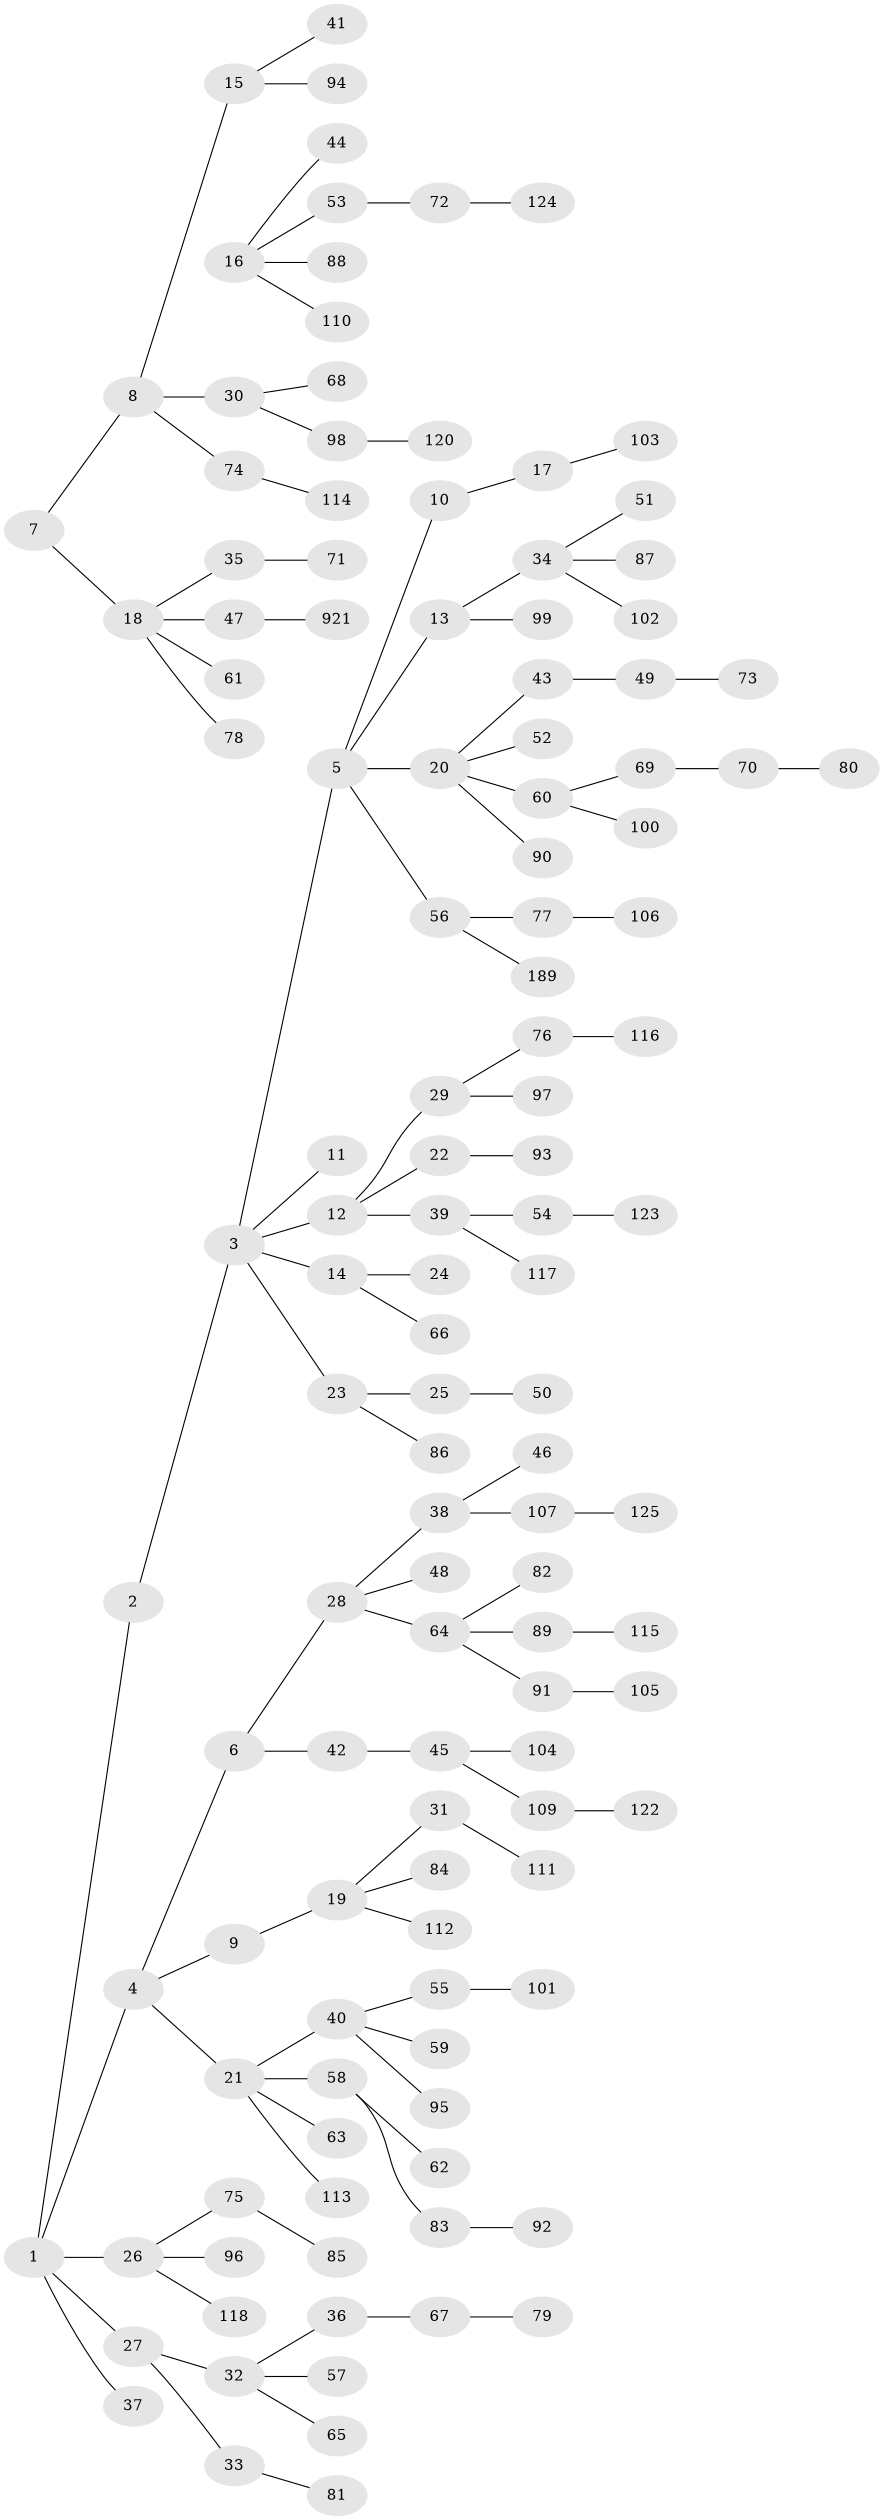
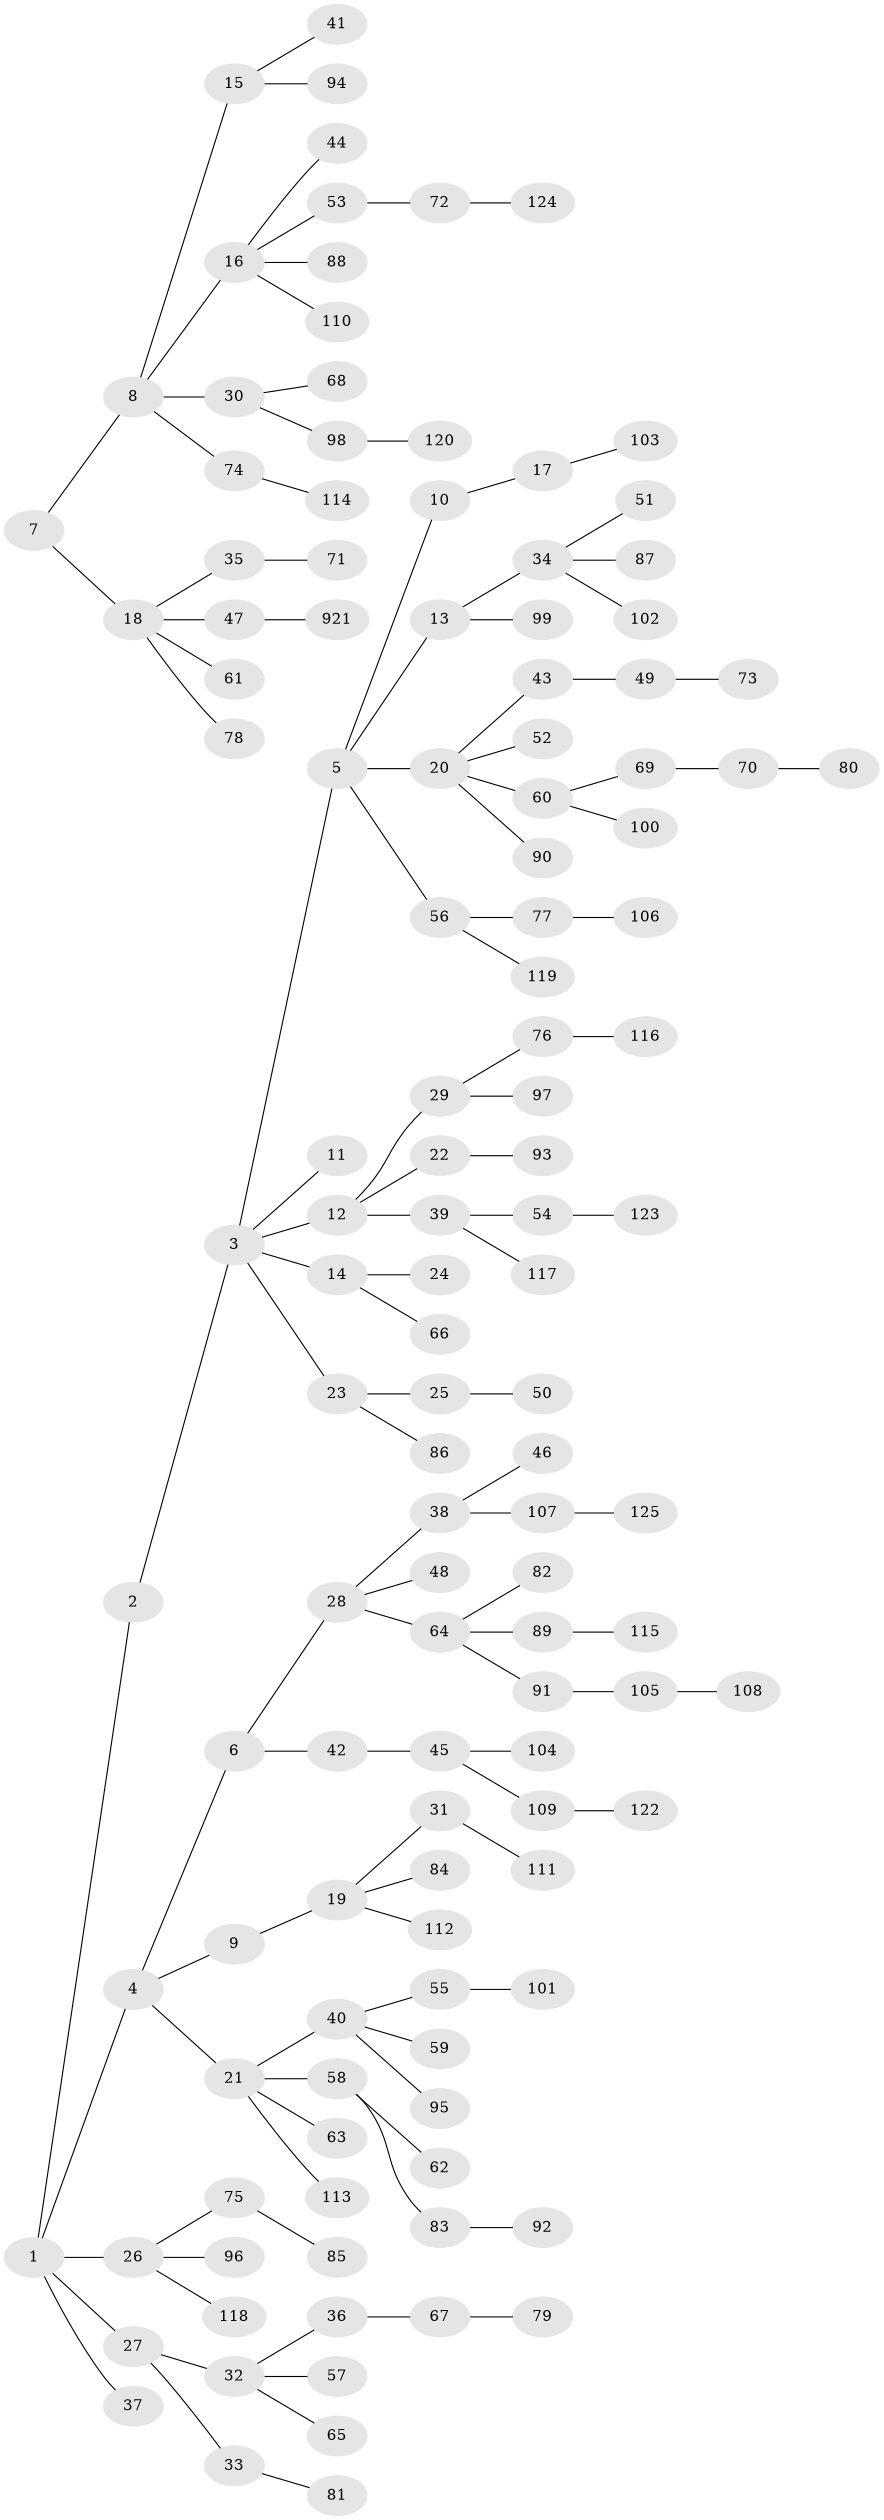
edge "16" -- "8": added
node "189": label "189" -> "119"
node "108": added
